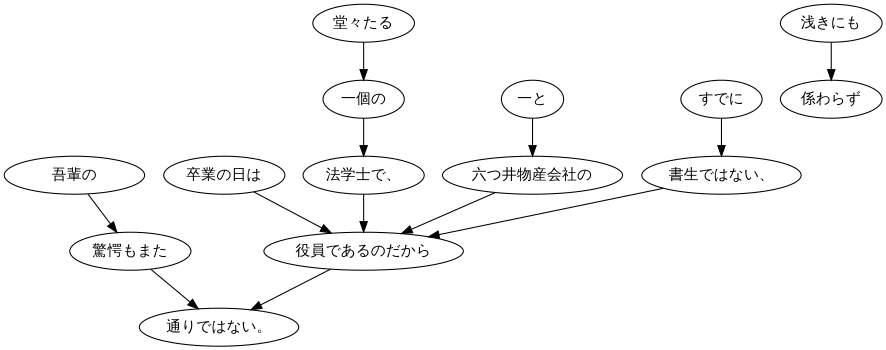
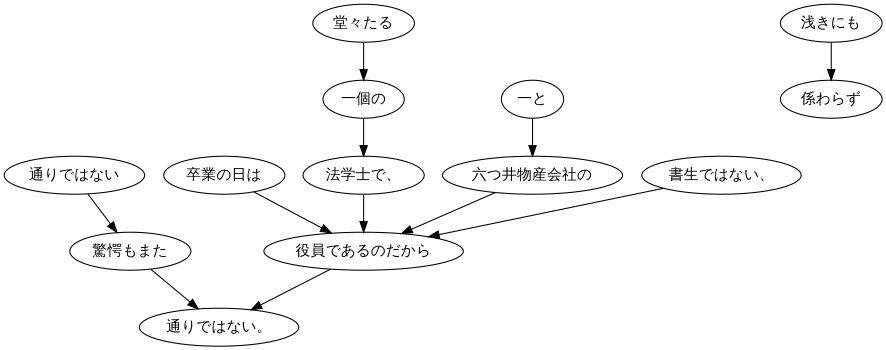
node "すでに": removed
node "吾輩の": label "吾輩の" -> "通りではない"
